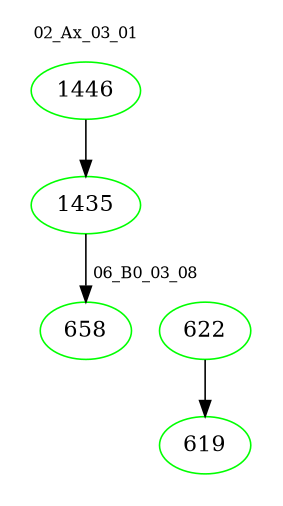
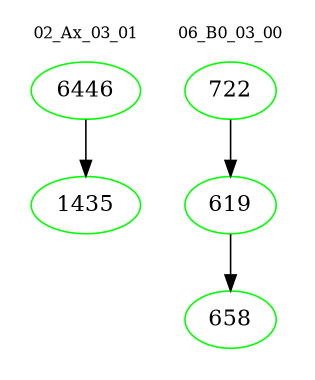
node "1446": label "1446" -> "6446"
edge "1435" -> "658": now "619" -> "658"
cluster "06_B0_03_08": label "06_B0_03_08" -> "06_B0_03_00"
node "622": label "622" -> "722"
